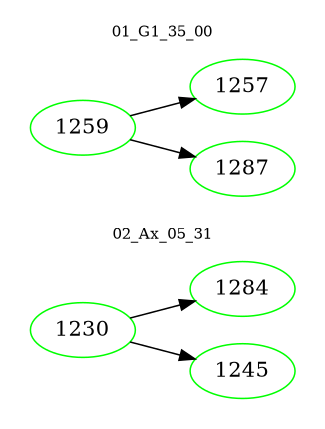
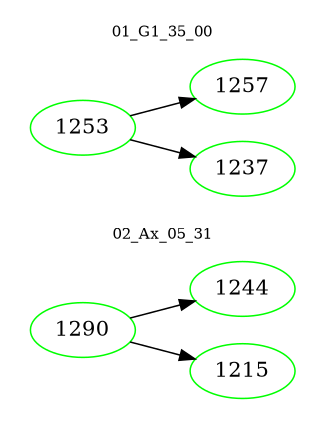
node "1259": label "1259" -> "1253"
node "1287": label "1287" -> "1237"
node "1284": label "1284" -> "1244"
node "1230": label "1230" -> "1290"
node "1245": label "1245" -> "1215"
